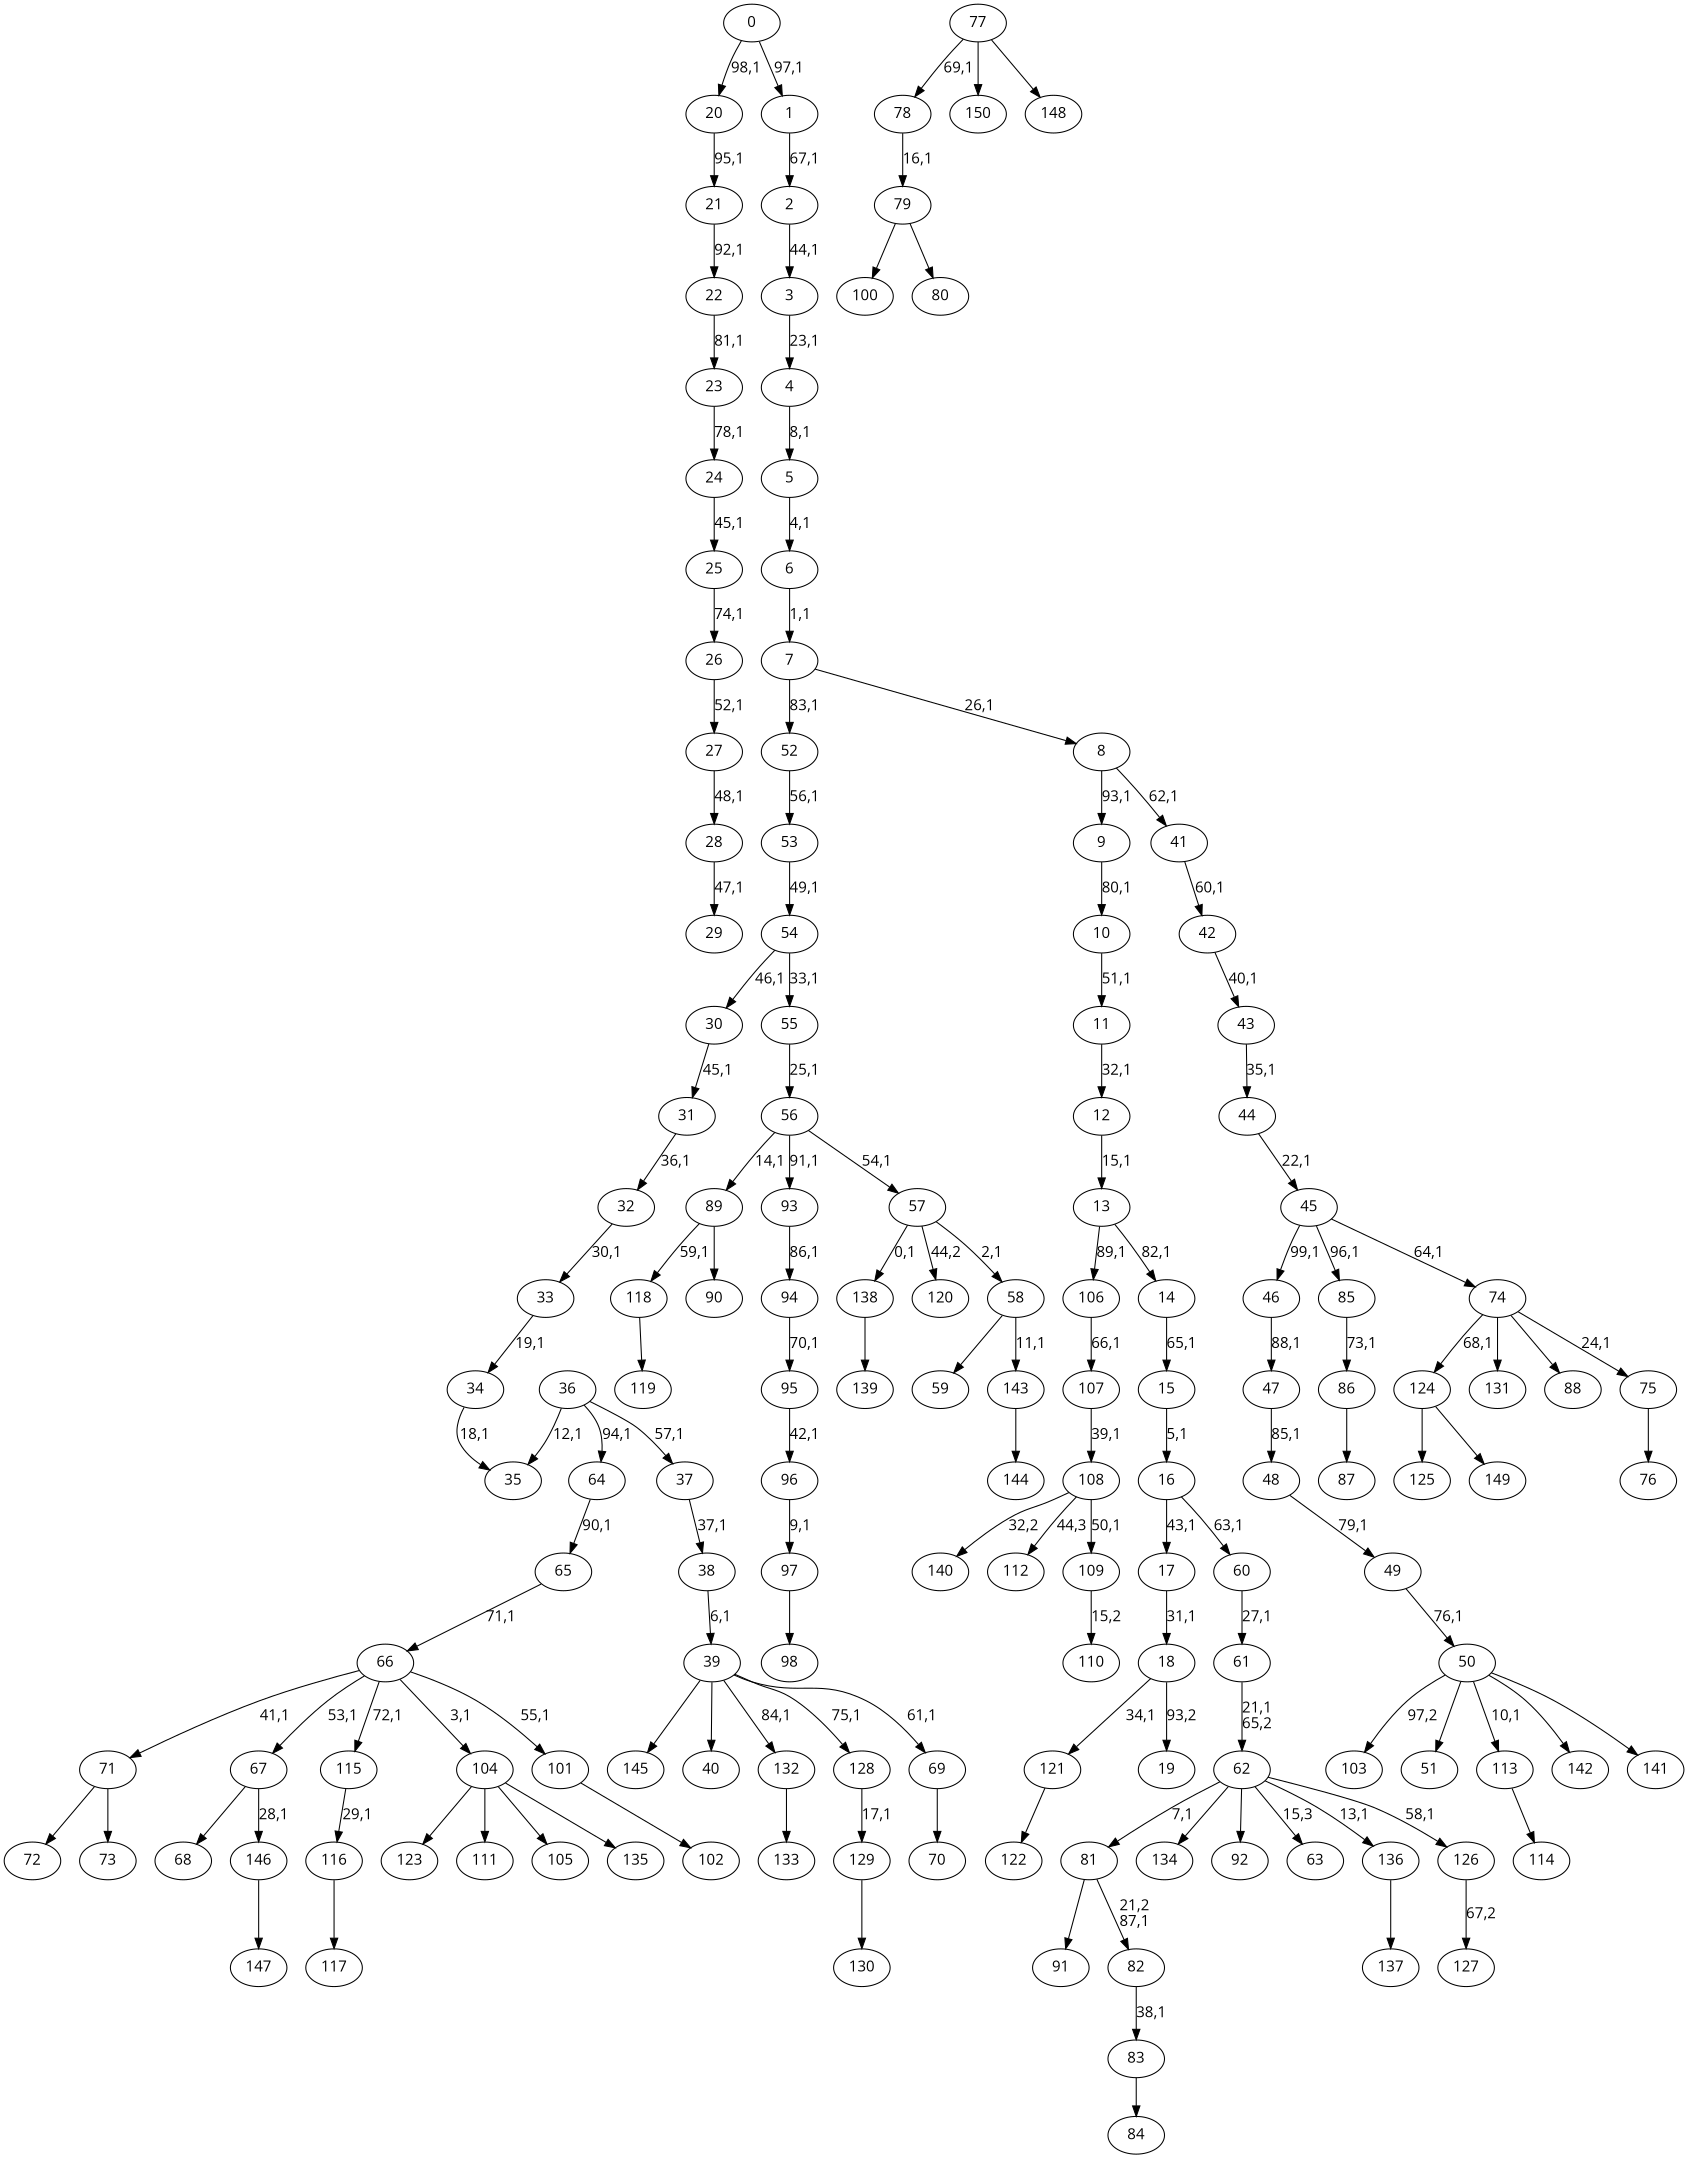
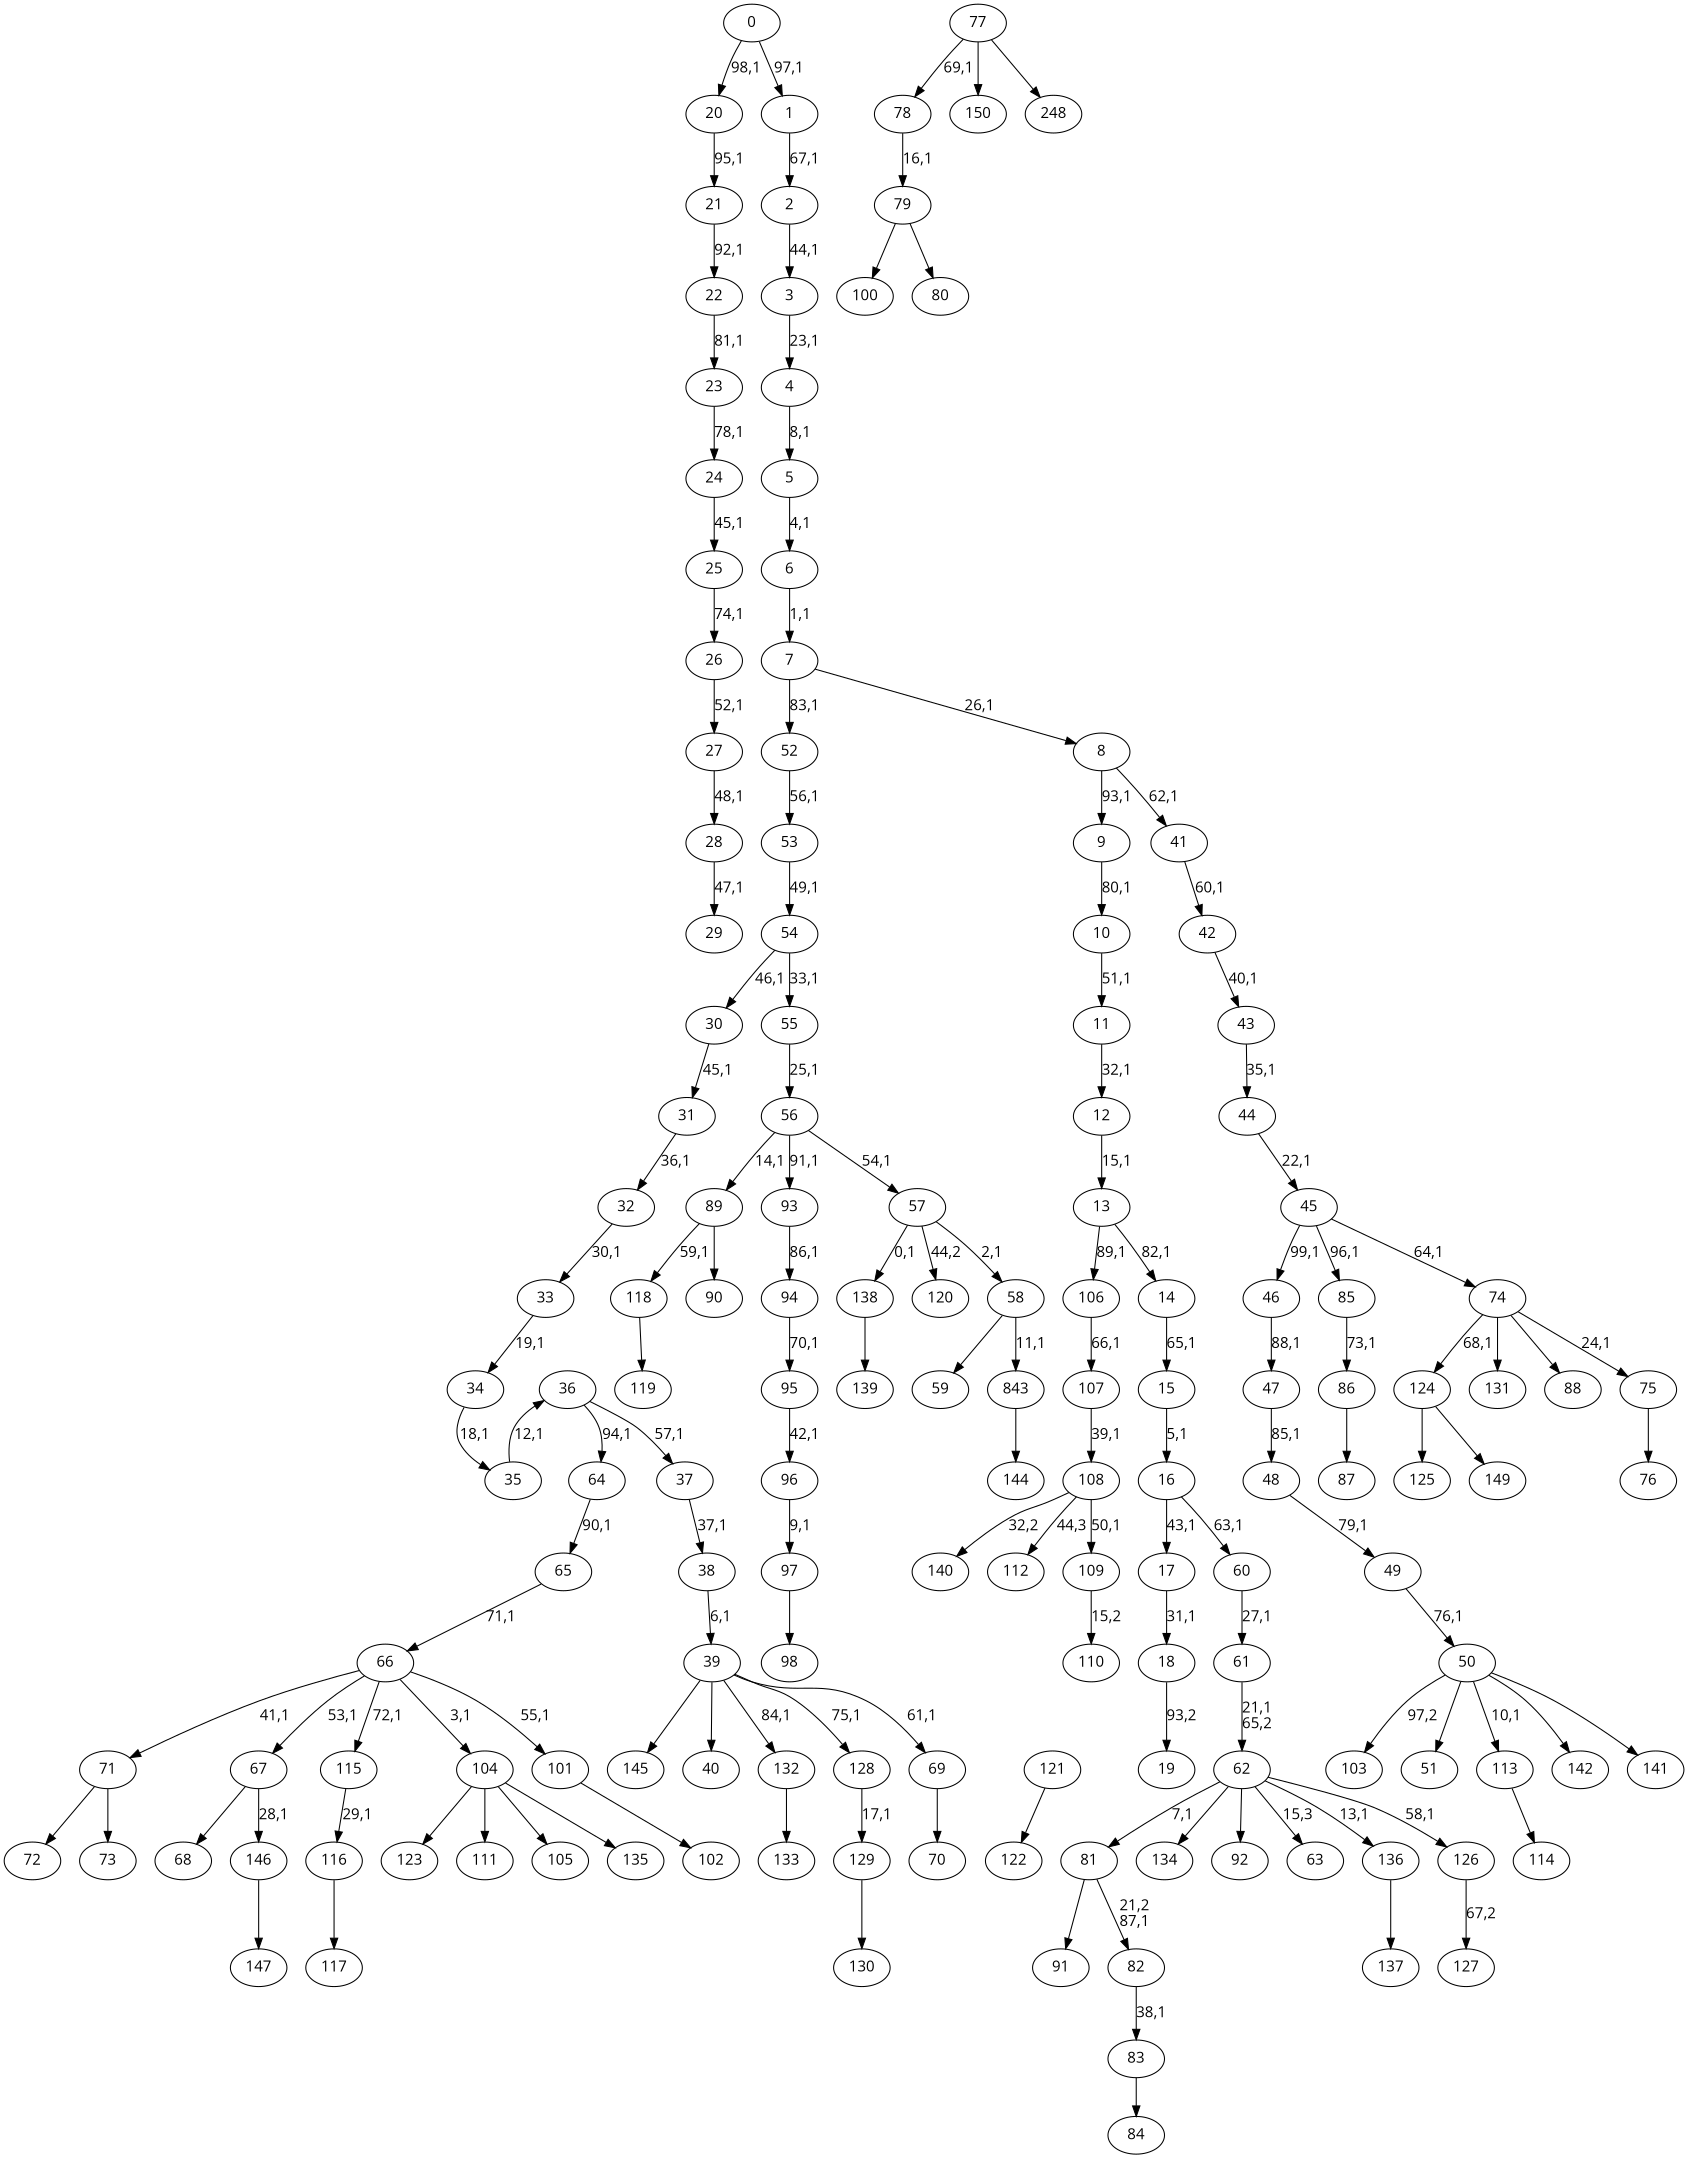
node "148": label "148" -> "248"
node "143": label "143" -> "843"
edge "36" -> "35": reversed
edge "18" -> "121": removed, label "34,1"
